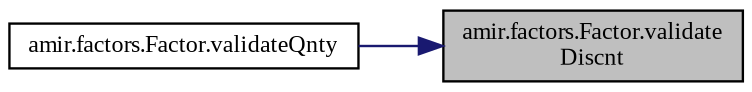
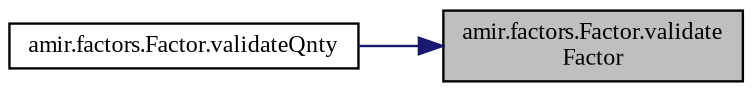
node "amir.factors.Factor.validate Discnt": label "amir.factors.Factor.validate Discnt" -> "amir.factors.Factor.validate Factor"
